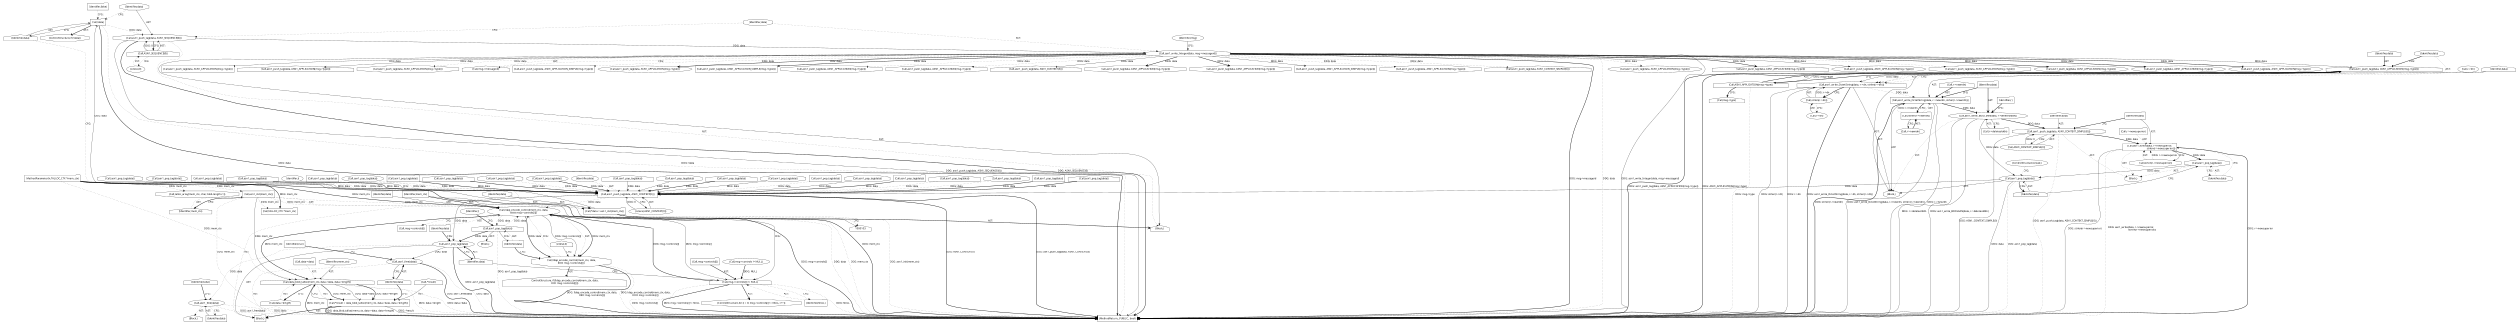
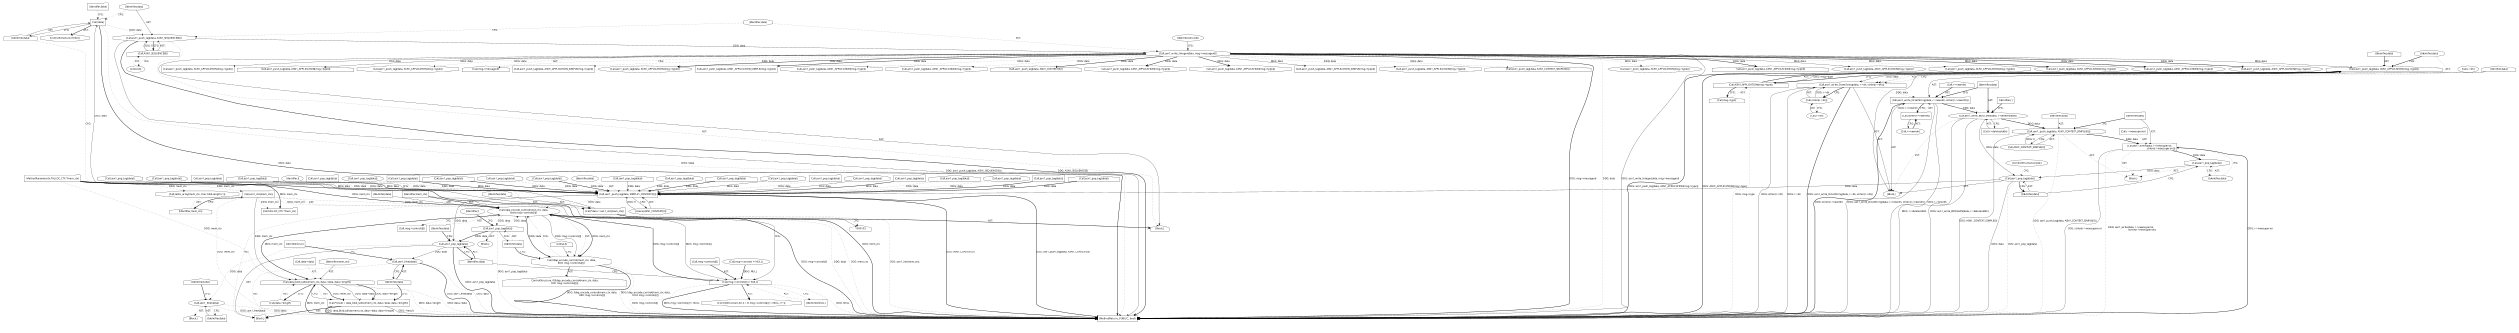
node "(ControlStructure,if (!data))": label "(ControlStructure,if (!data))" -> "(ControlStructure,if (!for))"
node "(Identifier,msg)": label "(Identifier,msg)" -> "(Identifier,encode)"
edge "(Call,asn1_write_Integer(data, msg->messageid))" -> "(Call,asn1_push_tag(data, ASN1_CONTEXT(3)))": style solid -> bold
edge "(Call,msg->type)" -> "(Call,ASN1_APPLICATION(msg->type))": added, label "AST:"
node "(Call,strlen(r->newsuperior))": removed
node "(Call,asn1_push_tag(data, ASN1_CONTEXT(0)))": label "(Call,asn1_push_tag(data, ASN1_CONTEXT(0)))" -> "(Call,asn1_push_tag(data, SIMPLE1_CONTEXT(0)))"
node "(Call,*result)": removed
